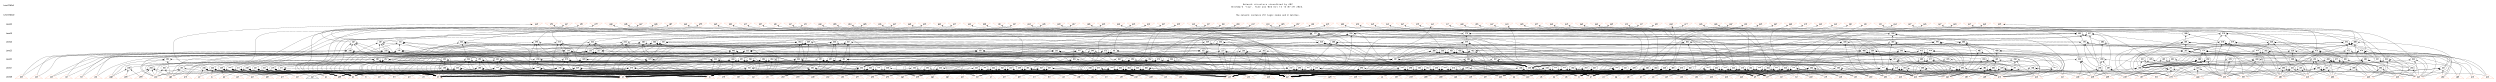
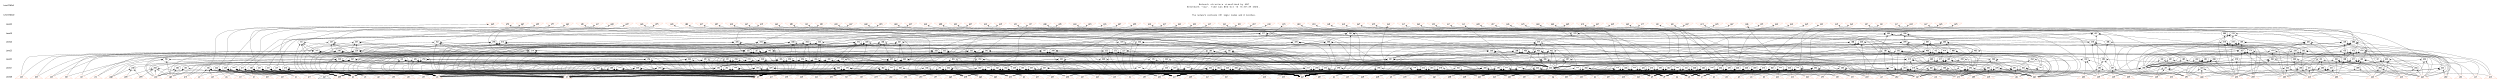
edge "pz0" -> "337": now "pz0" -> "239"
